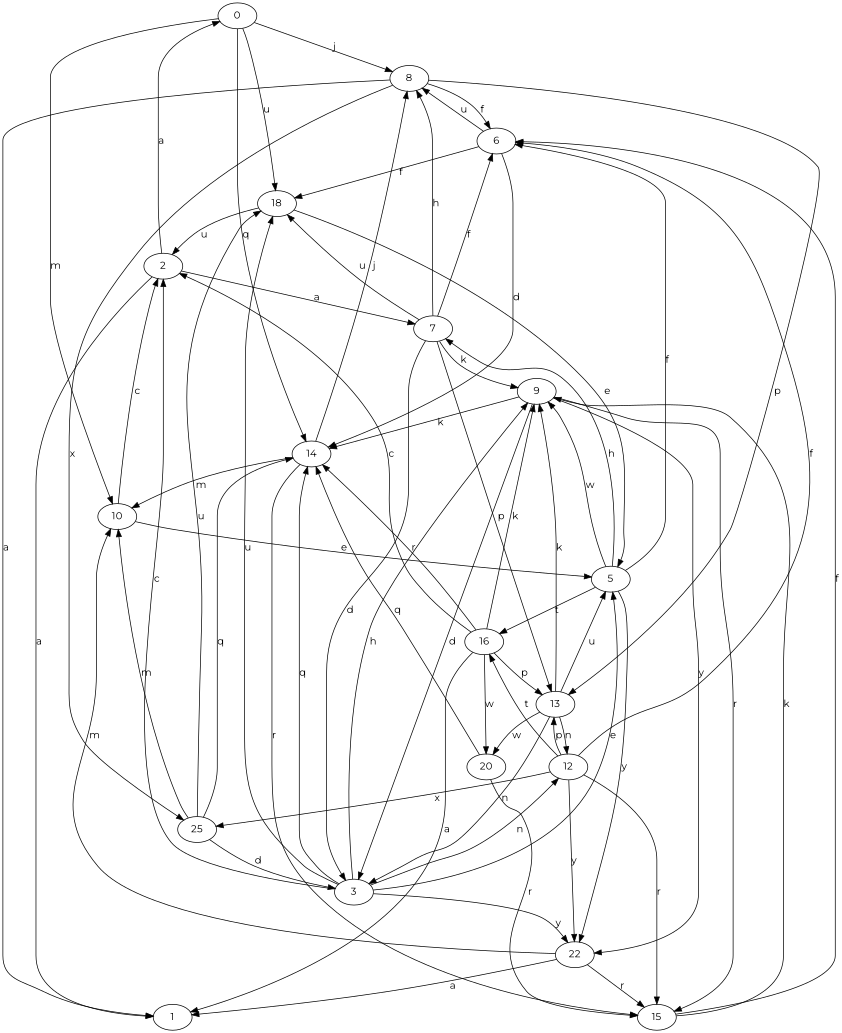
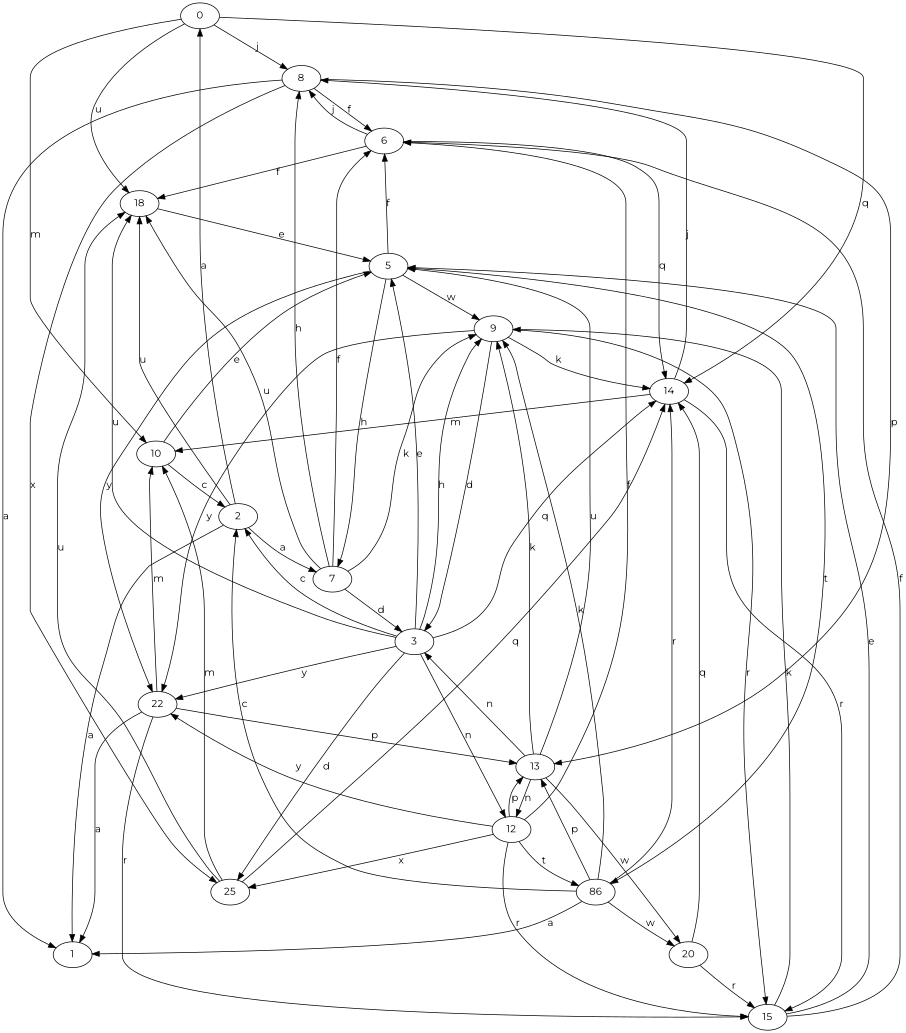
edge "6" -> "8": label "u" -> "j"
edge "18" -> "2": reversed
edge "6" -> "14": label "d" -> "q"
edge "15" -> "5": added, label "e"
edge "7" -> "13": now "22" -> "13"
node "16": label "16" -> "86"
edge "25" -> "3": reversed
